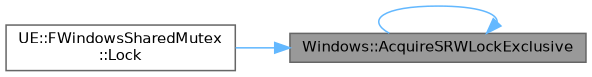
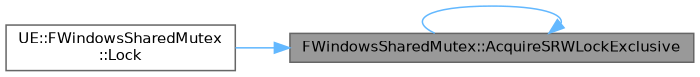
node "Windows::AcquireSRWLockExclusive": label "Windows::AcquireSRWLockExclusive" -> "FWindowsSharedMutex::AcquireSRWLockExclusive"
